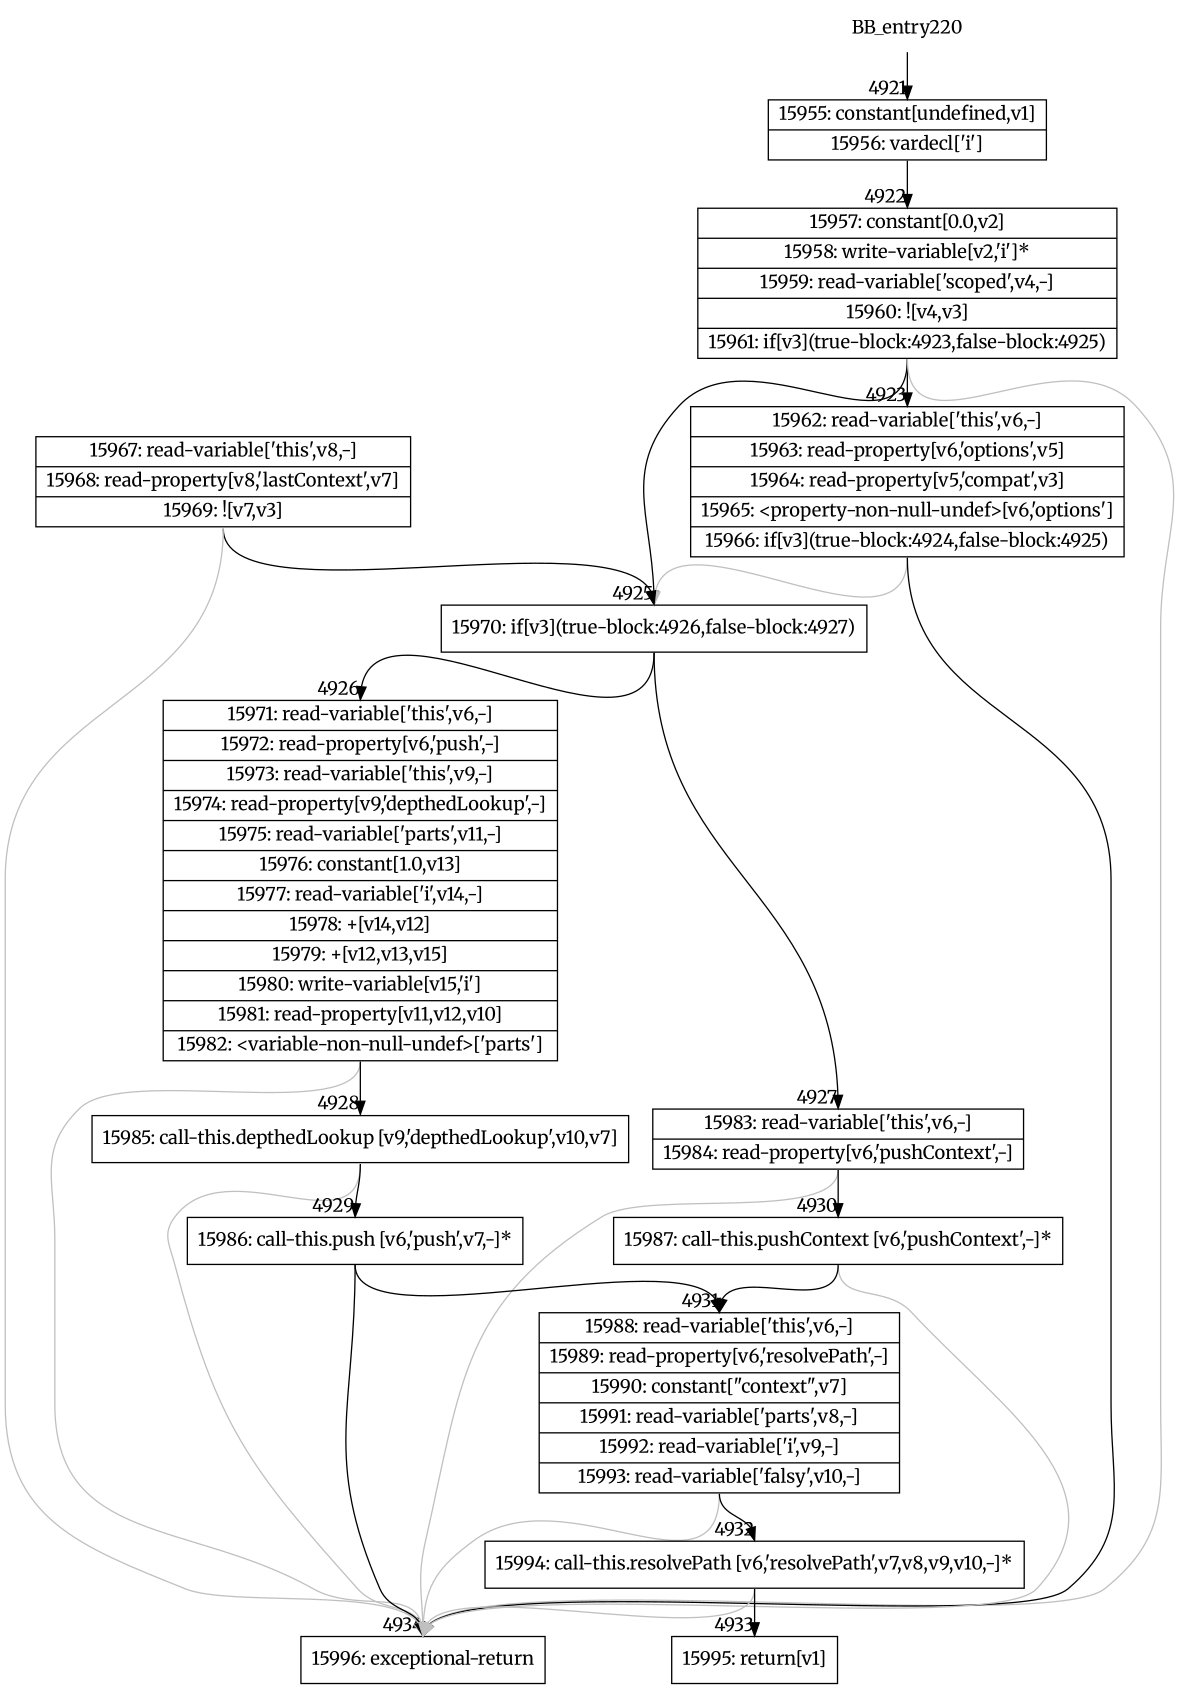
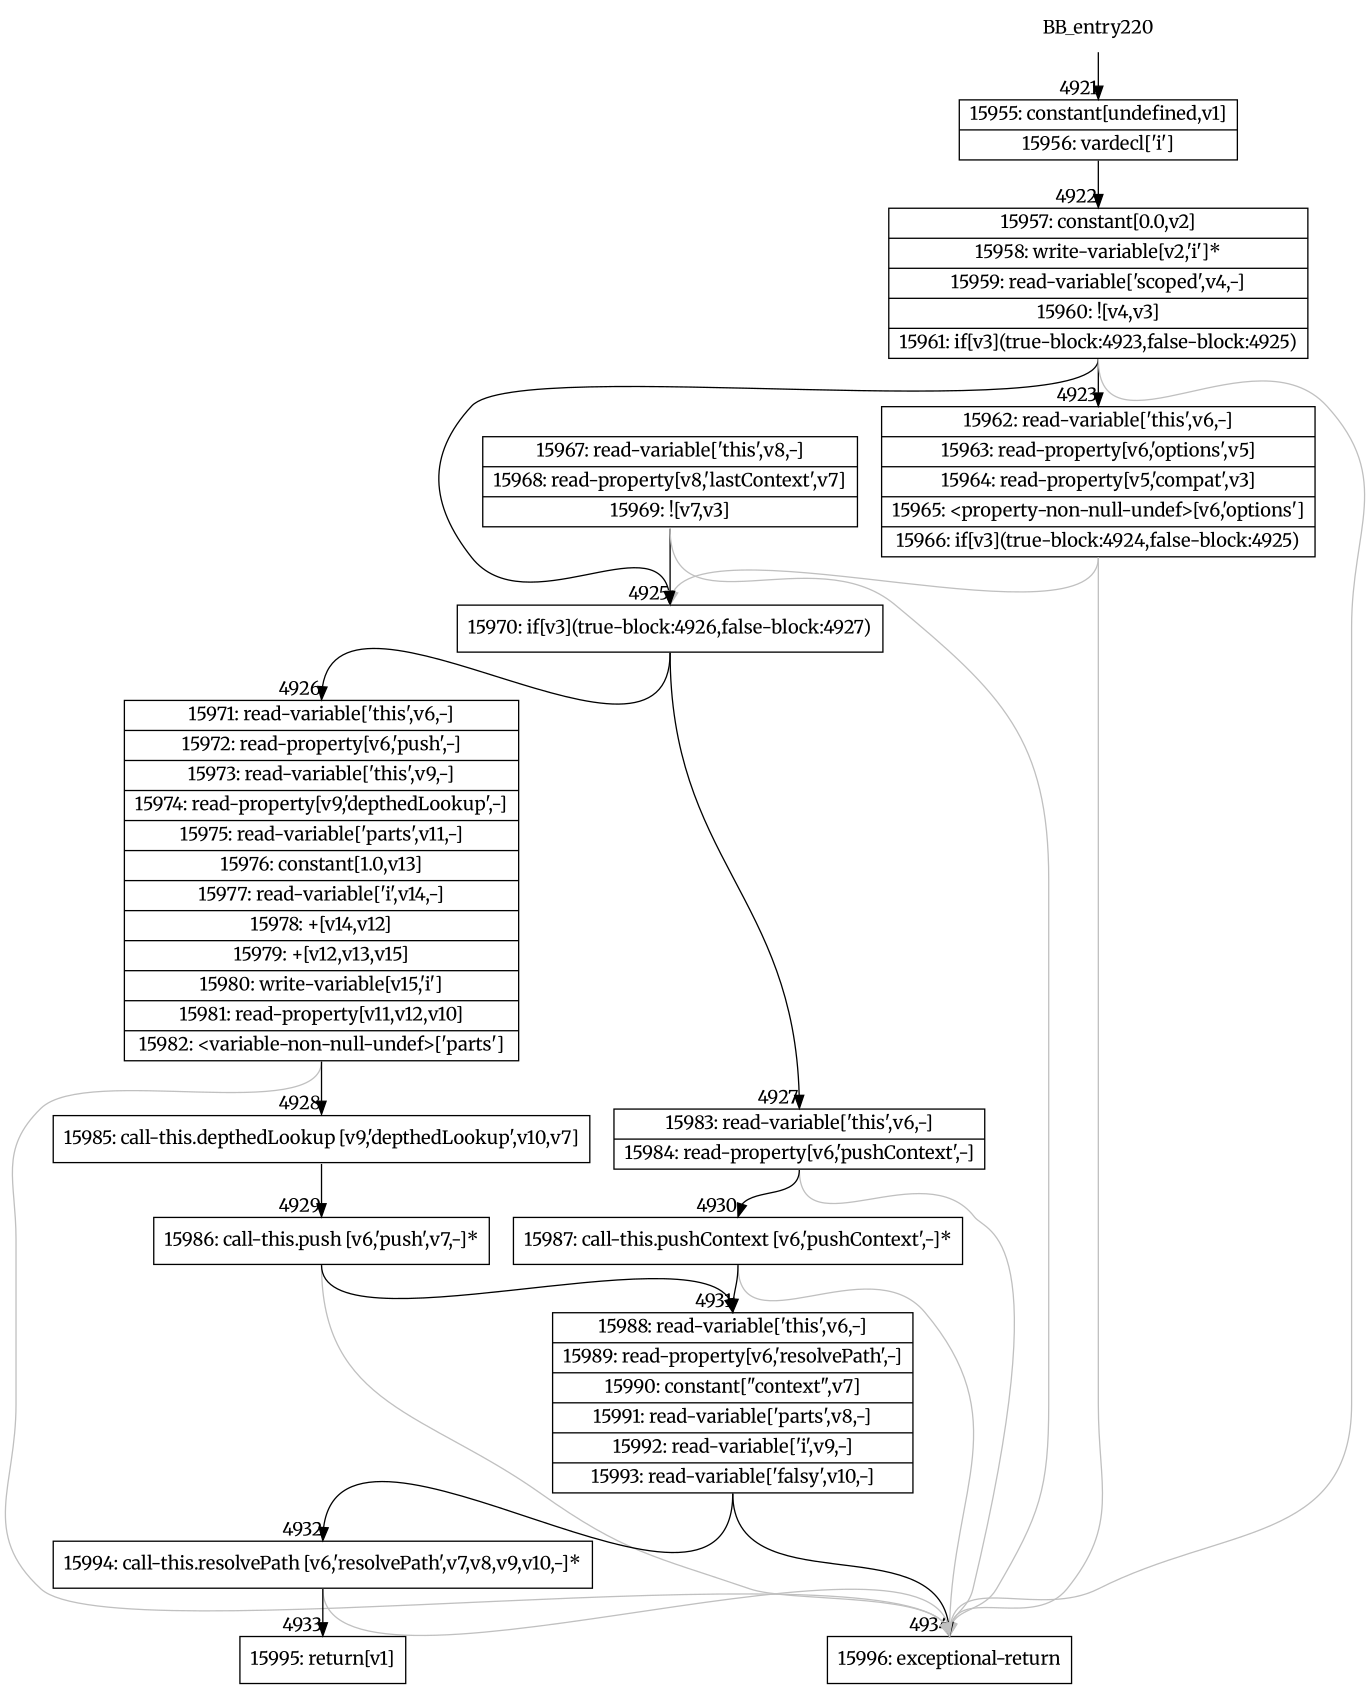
edge "15985: call-this.depthedLookup [v9,'depthedLookup',v10,v7]" -> "15996: exceptional-return": removed
edge "15962: read-variable['this',v6,-]" -> "15996: exceptional-return": color black -> gray
edge "15986: call-this.push [v6,'push',v7,-]*" -> "15996: exceptional-return": color black -> gray
edge "15988: read-variable['this',v6,-]" -> "15996: exceptional-return": color gray -> black
